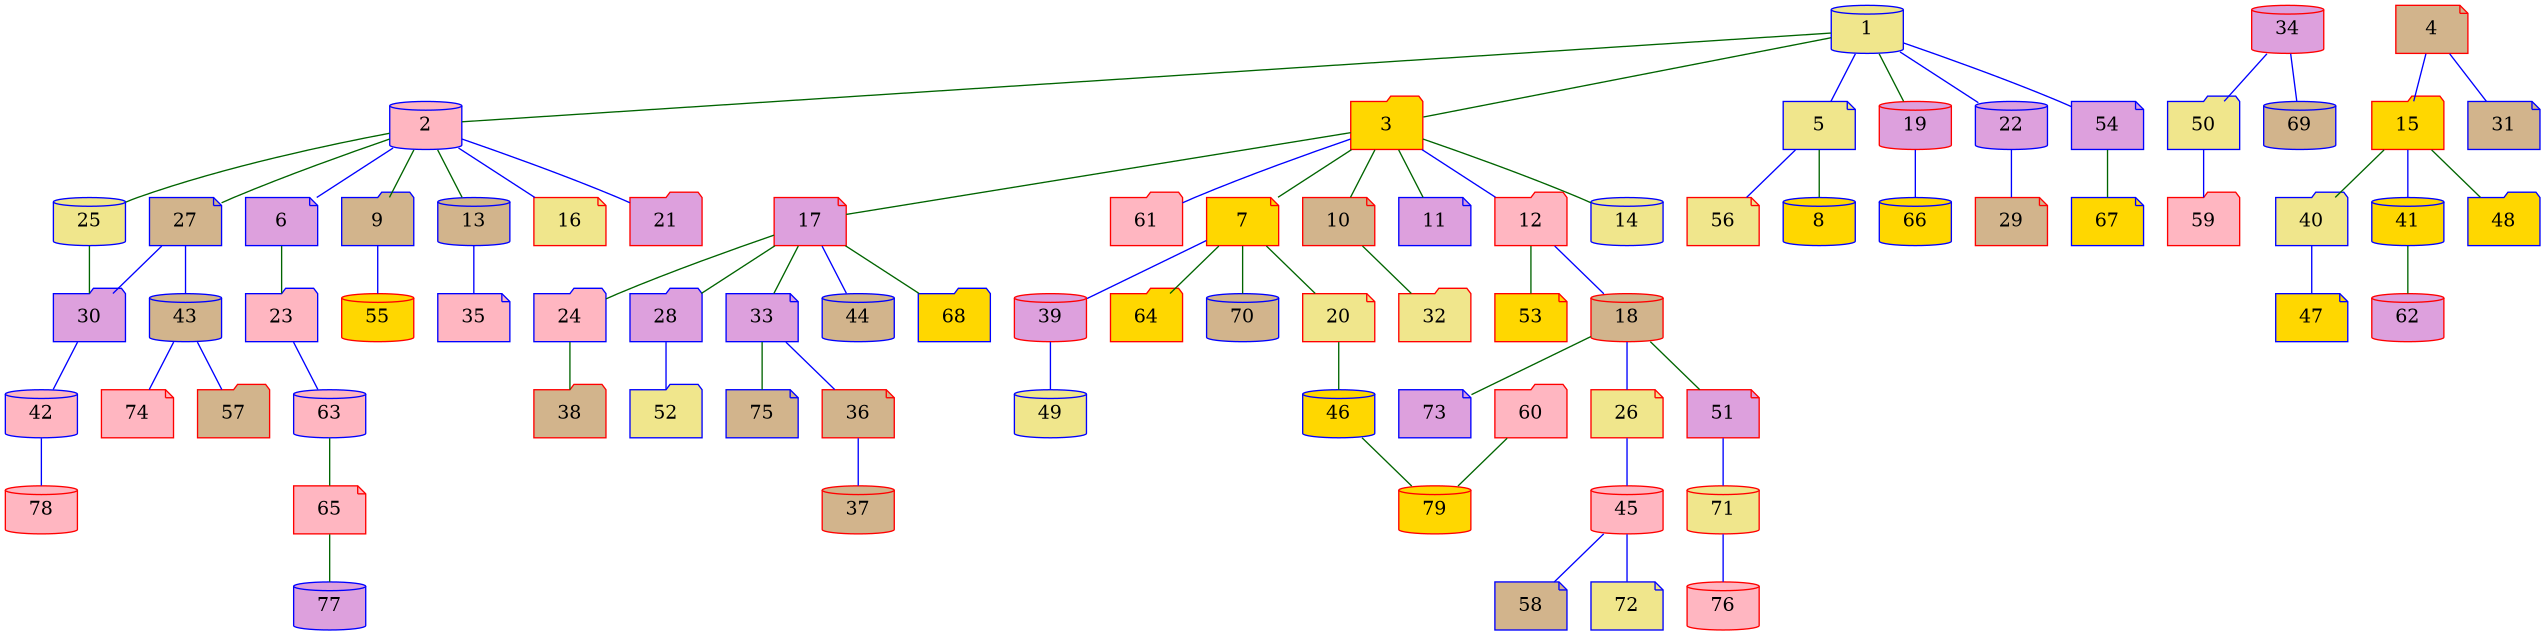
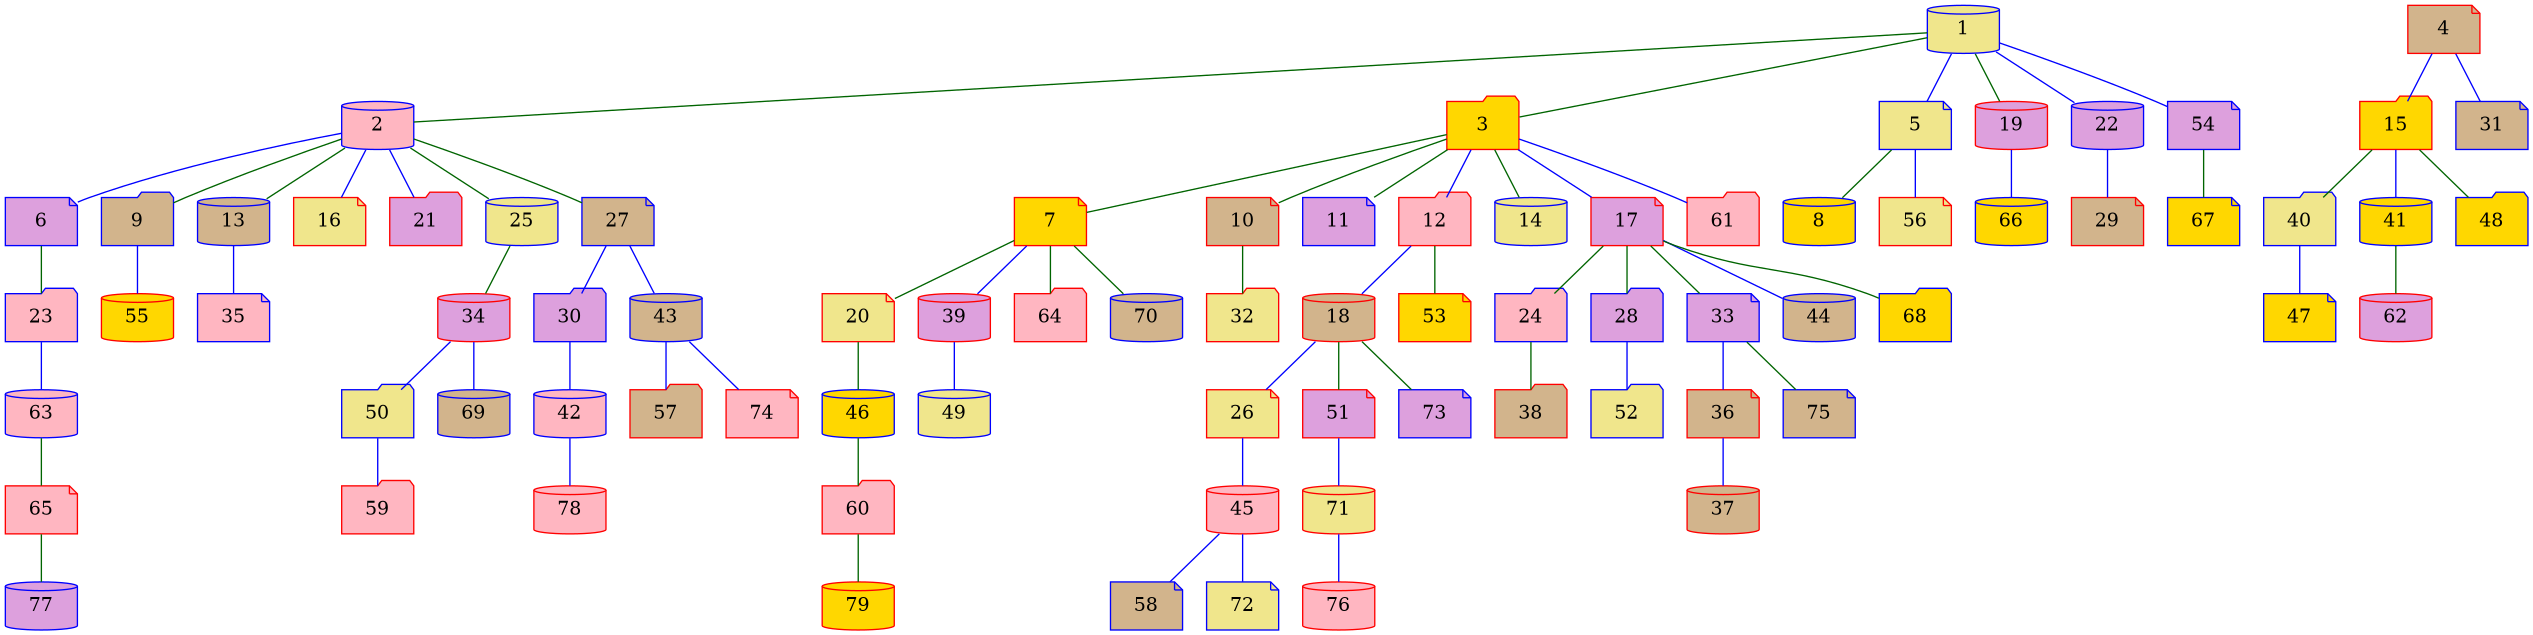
edge "3" -- "17": color darkgreen -> blue
edge "25" -- "30": now "25" -- "34"
node "64": fillcolor gold -> lightpink
edge "46" -- "79": now "46" -- "60"
